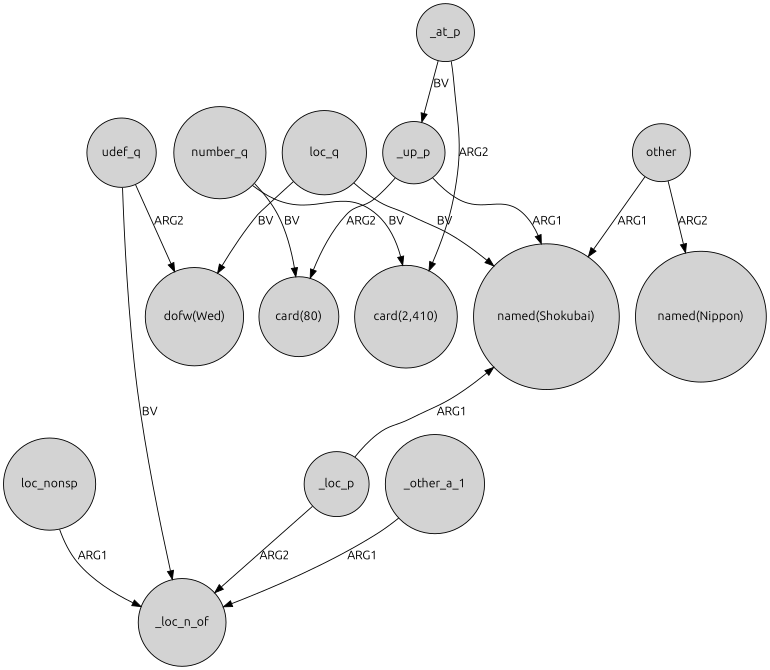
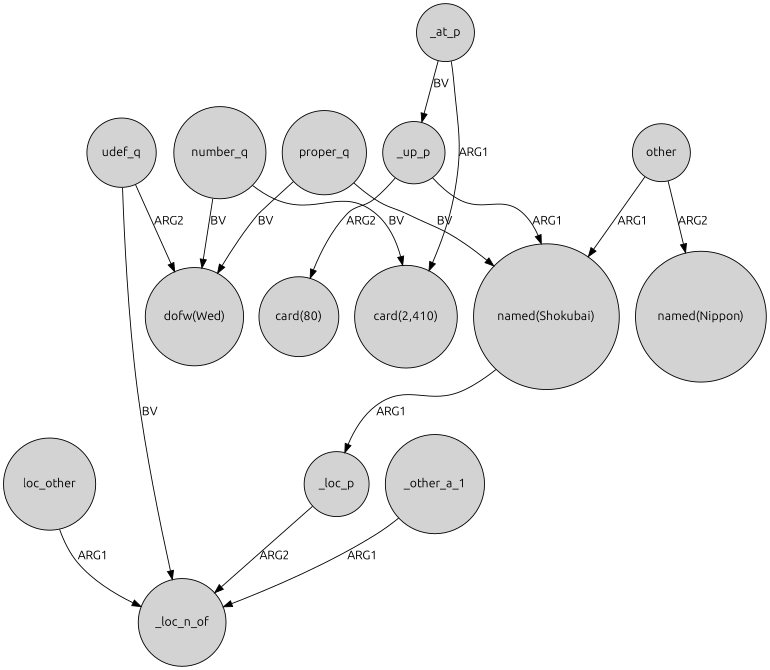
node "loc_q": label "loc_q" -> "proper_q"
edge "_at_p" -> "card(2,410)": label "ARG2" -> "ARG1"
edge "number_q" -> "card(80)": now "number_q" -> "dofw(Wed)"
edge "_loc_p" -> "named(Shokubai)": reversed
node "loc_nonsp": label "loc_nonsp" -> "loc_other"
